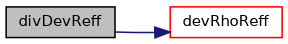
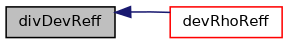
edge "divDevReff" -> "devRhoReff": reversed
